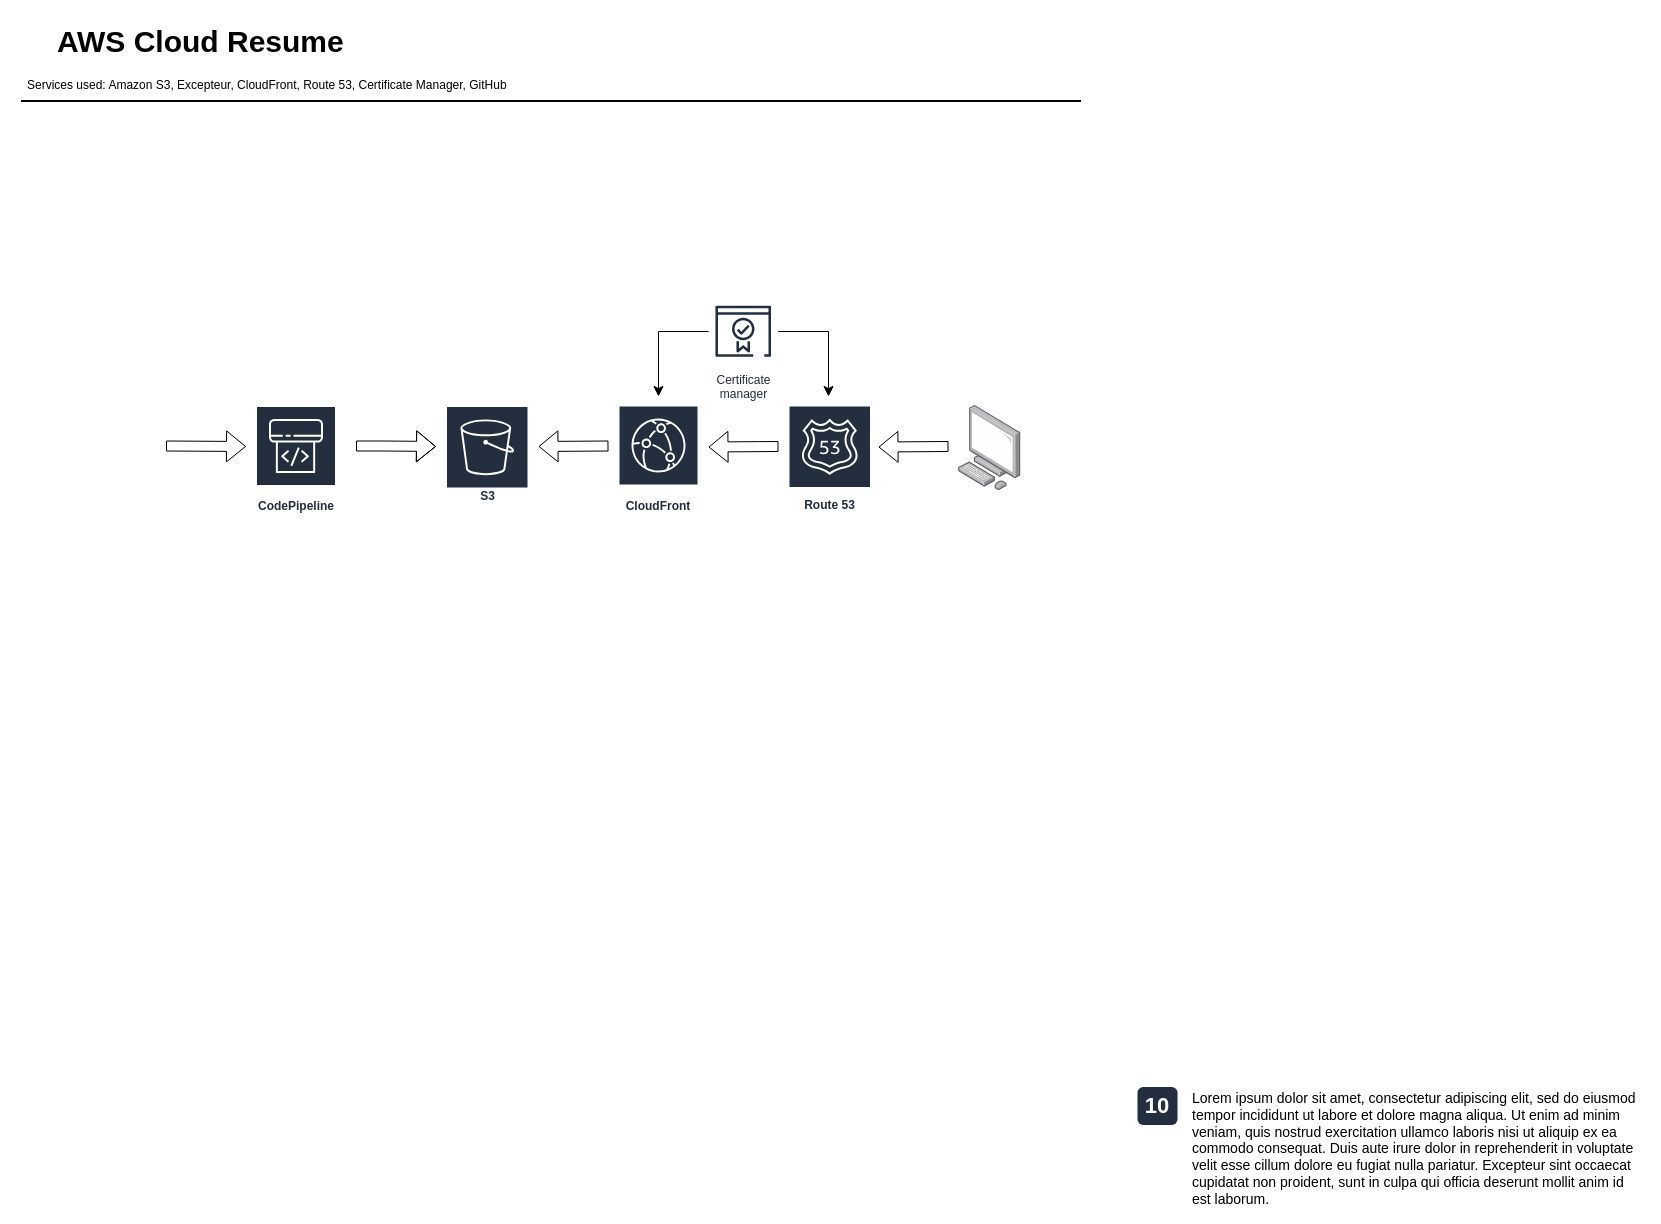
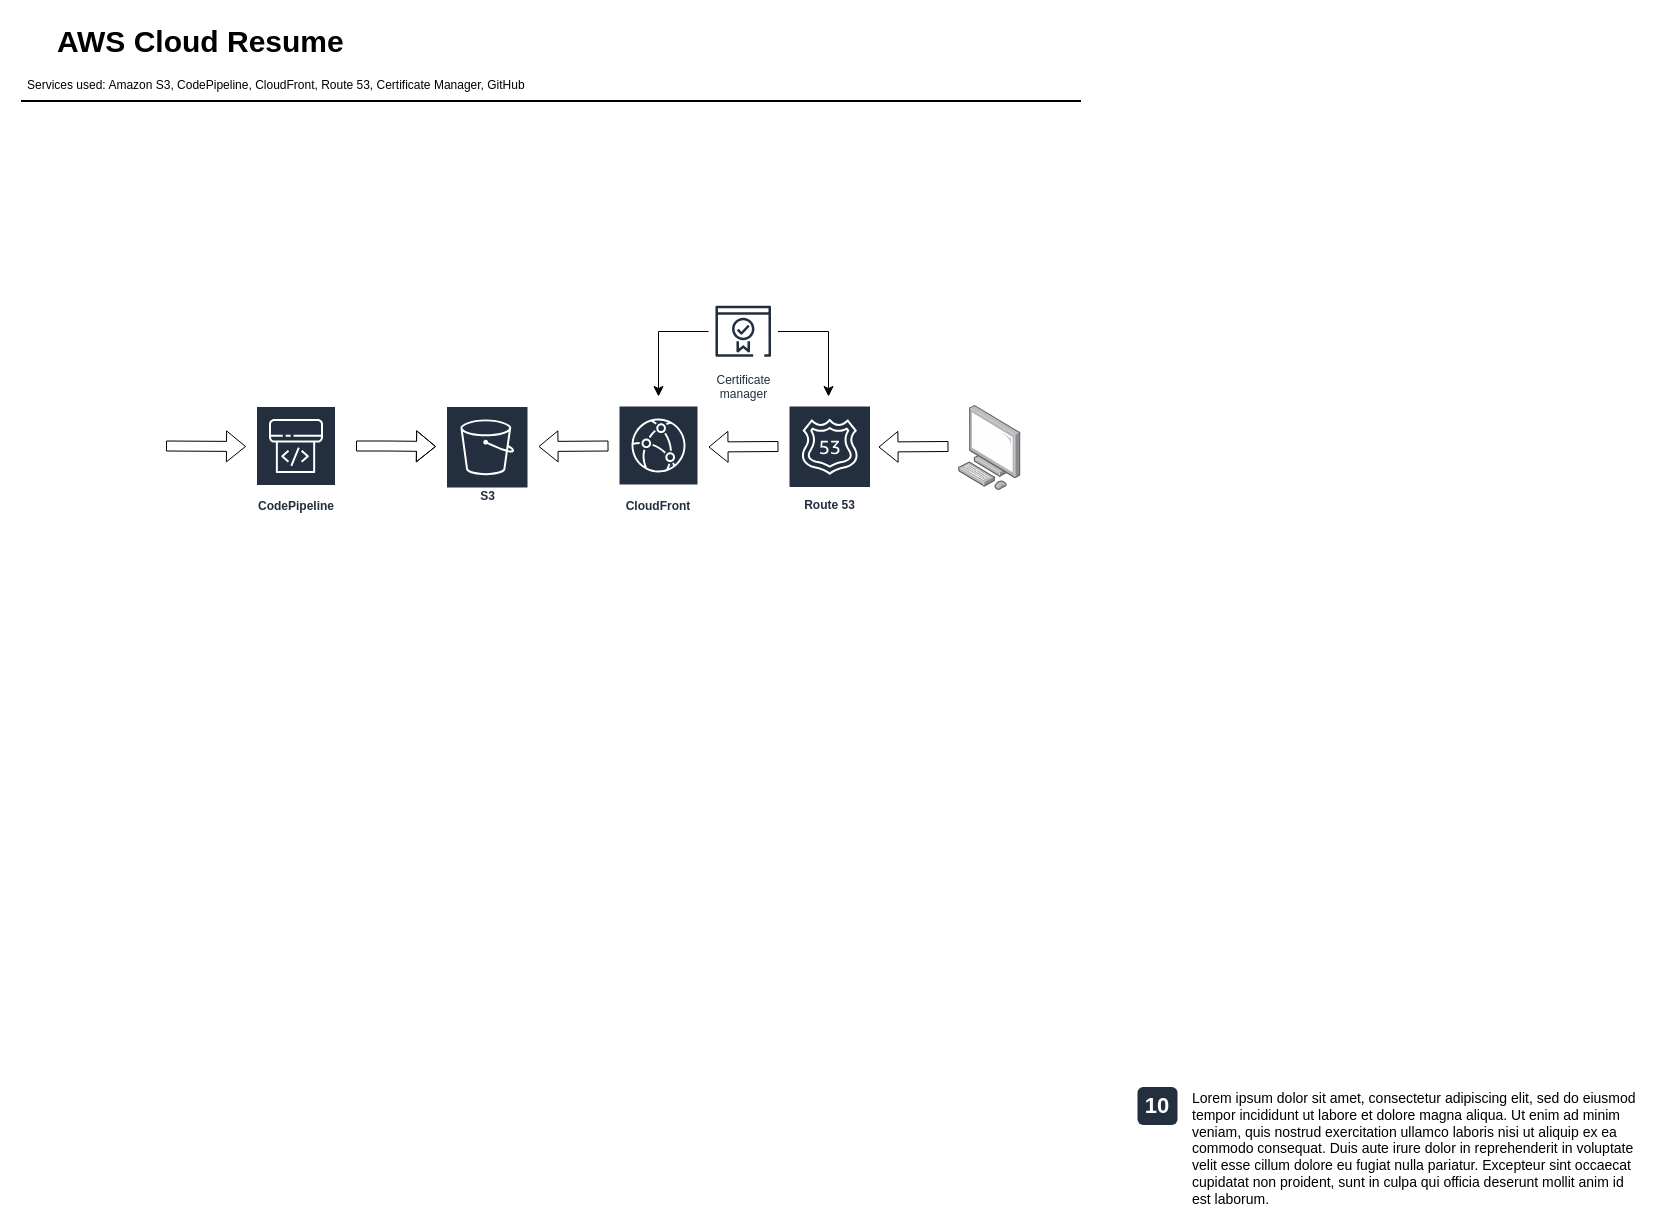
node "Services used: Amazon S3, Excepteur, CloudFront, Route 53, Certificate Manager, GitHub": label "Services used: Amazon S3, Excepteur, CloudFront, Route 53, Certificate Manager, GitHub" -> "Services used: Amazon S3, CodePipeline, CloudFront, Route 53, Certificate Manager, GitHub"
